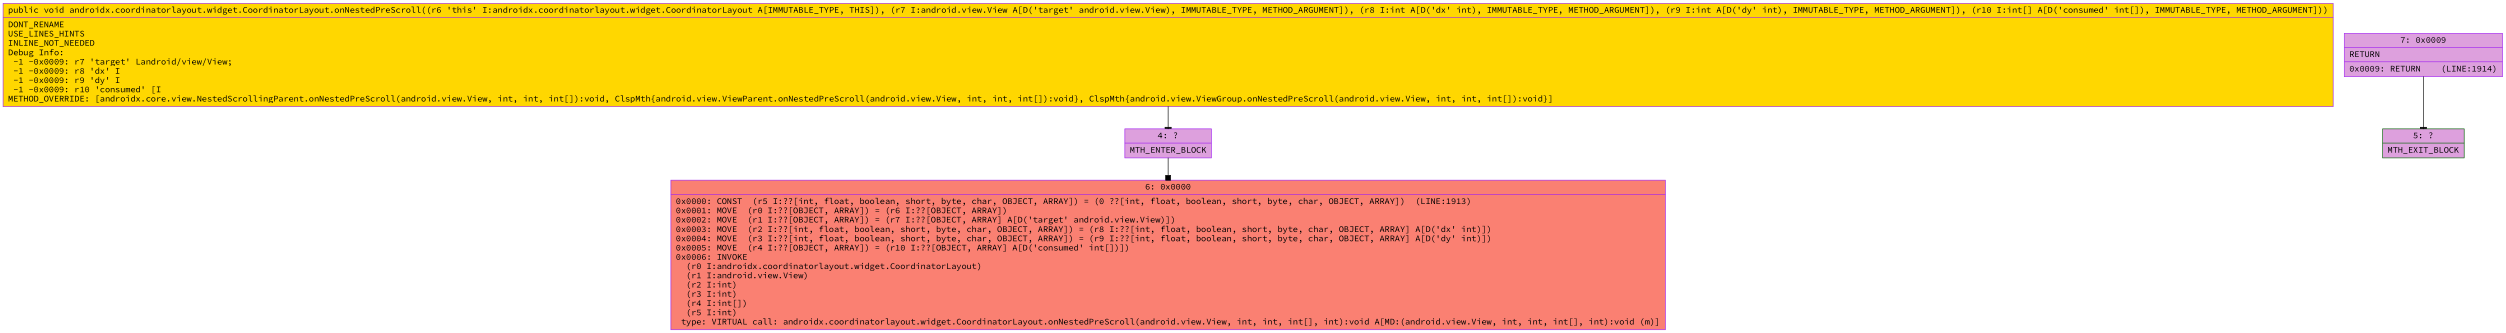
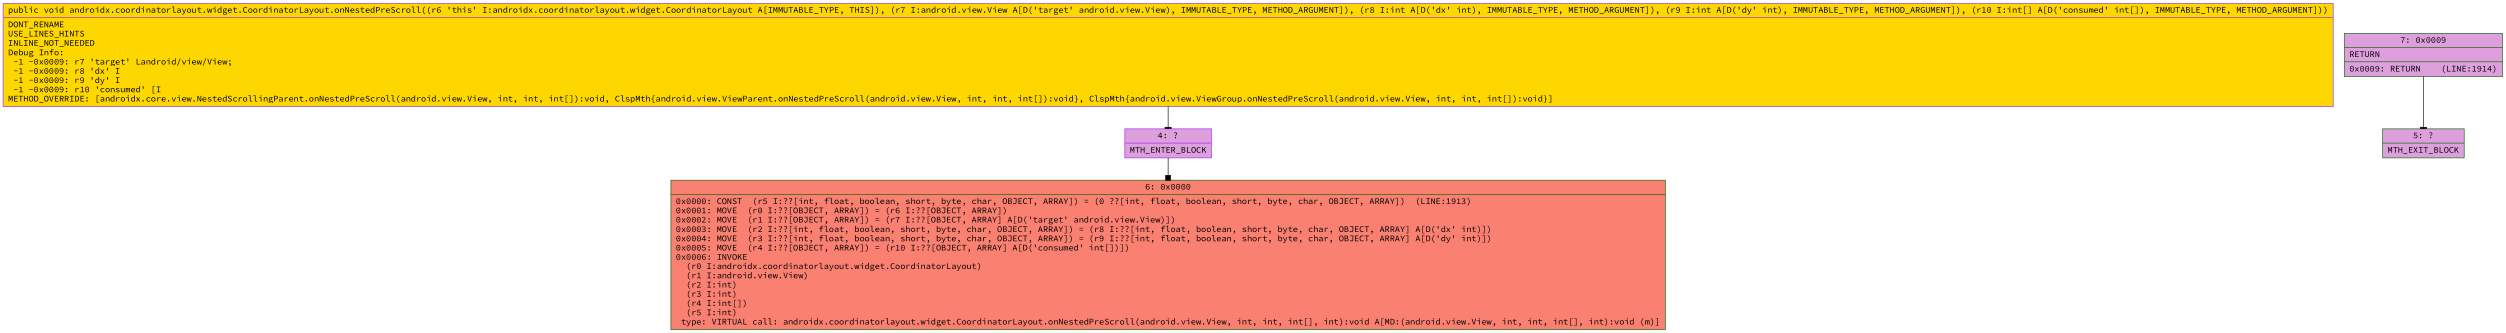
node "7: 0x0009": color purple -> darkgreen
node "6: 0x0000": color purple -> darkgreen
